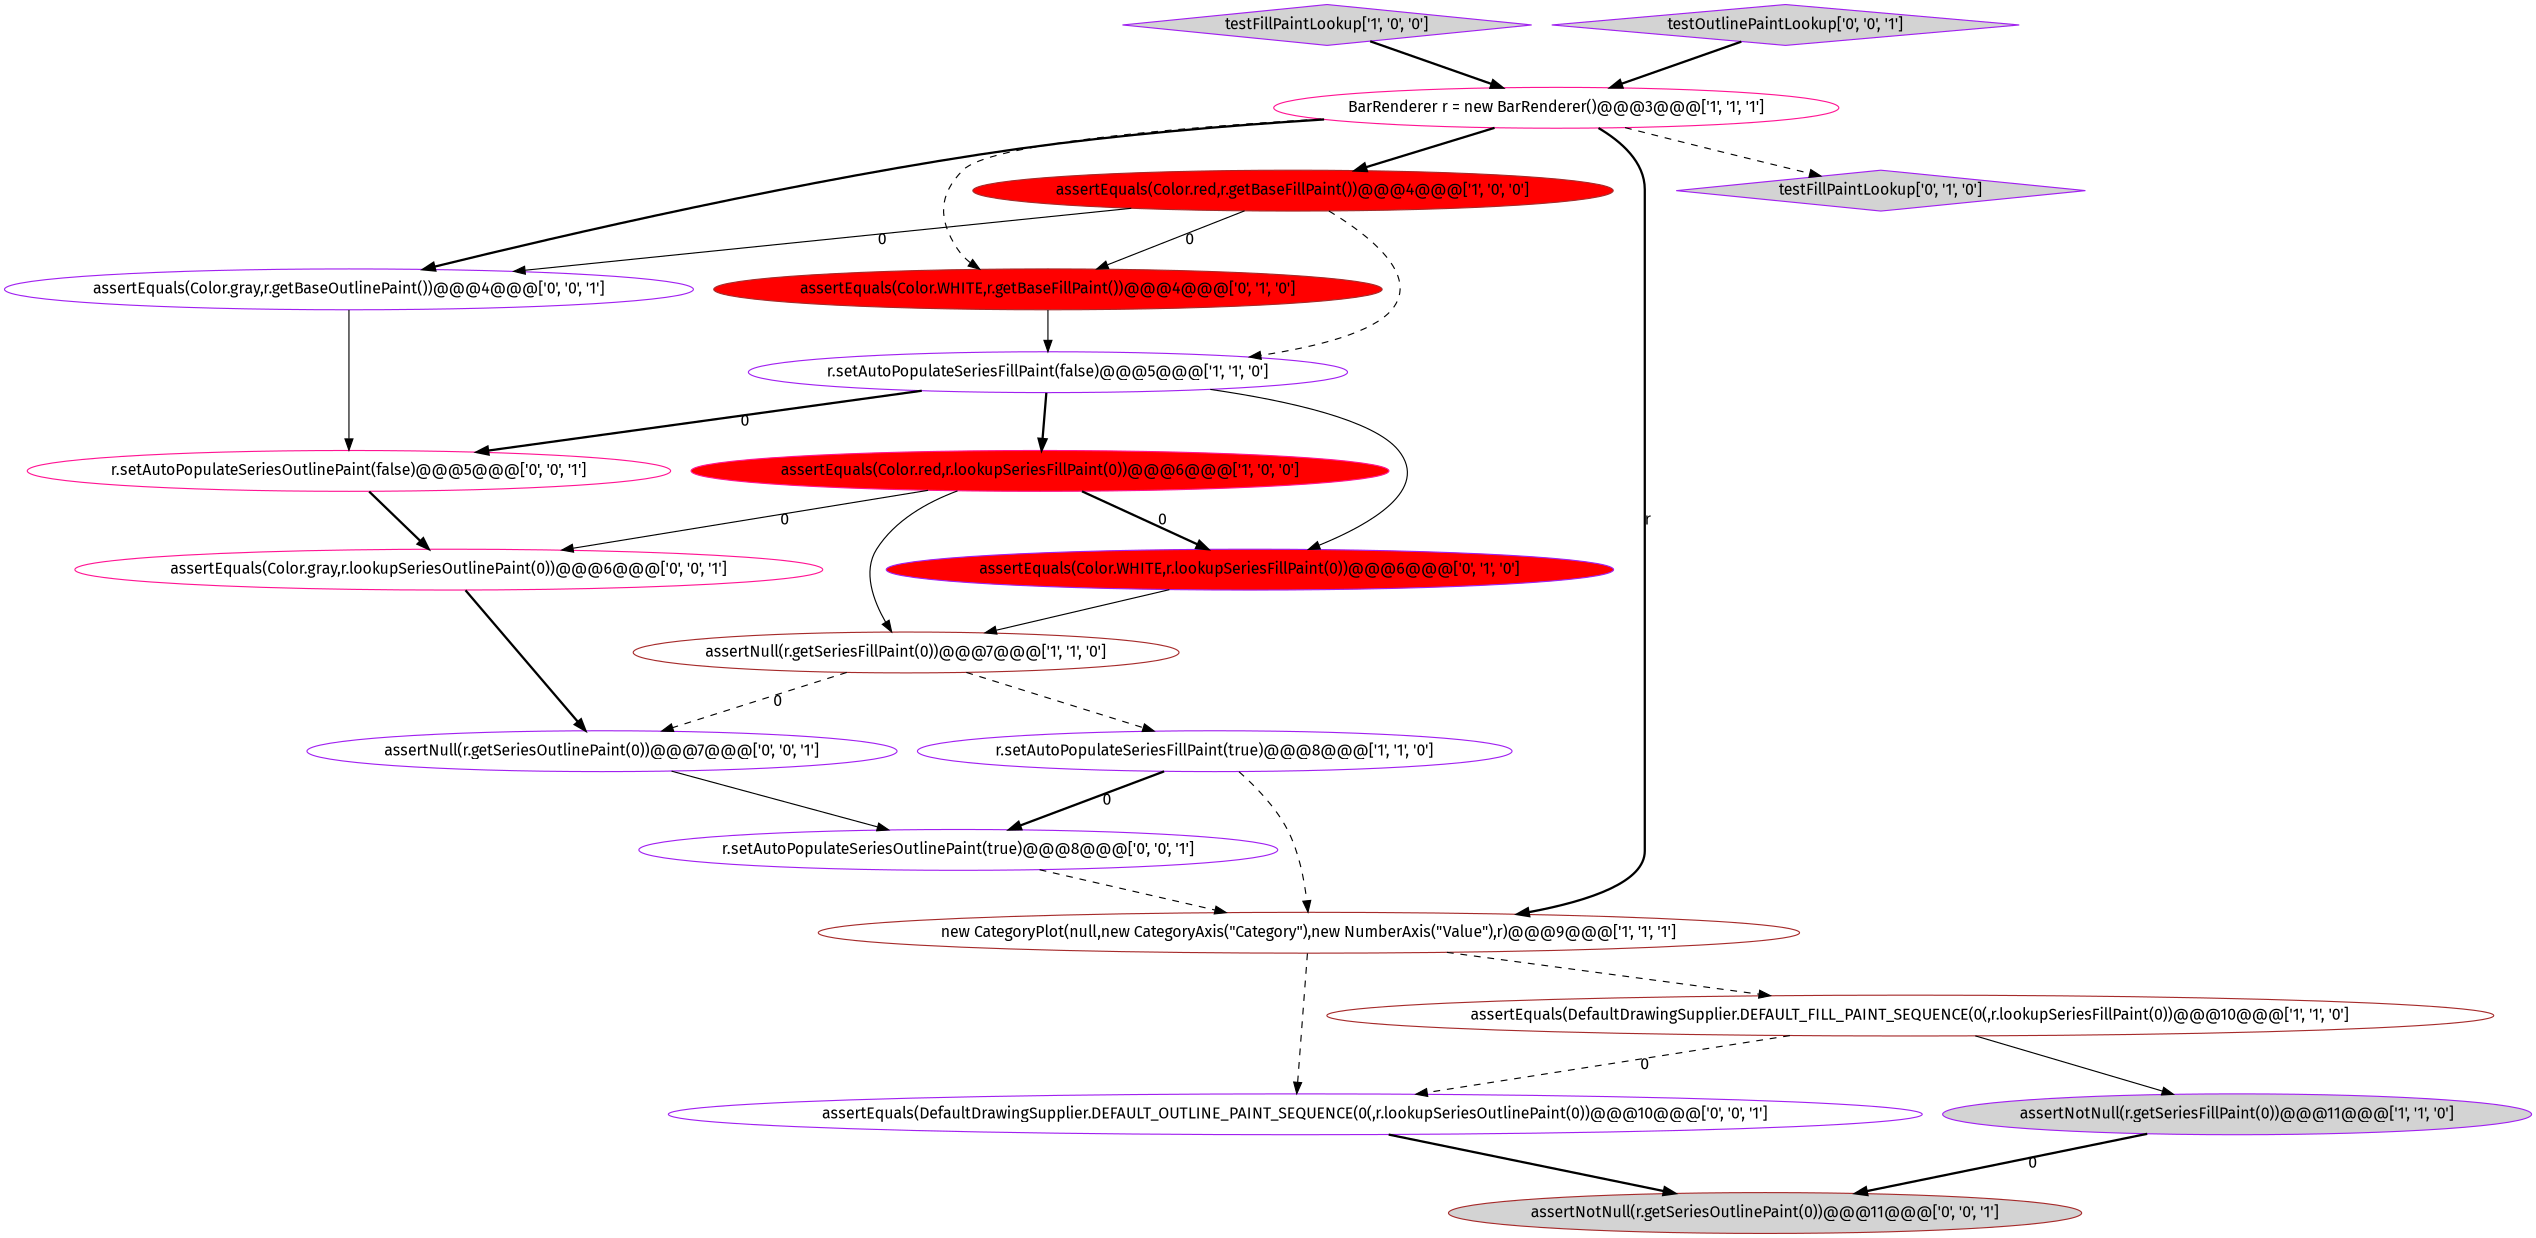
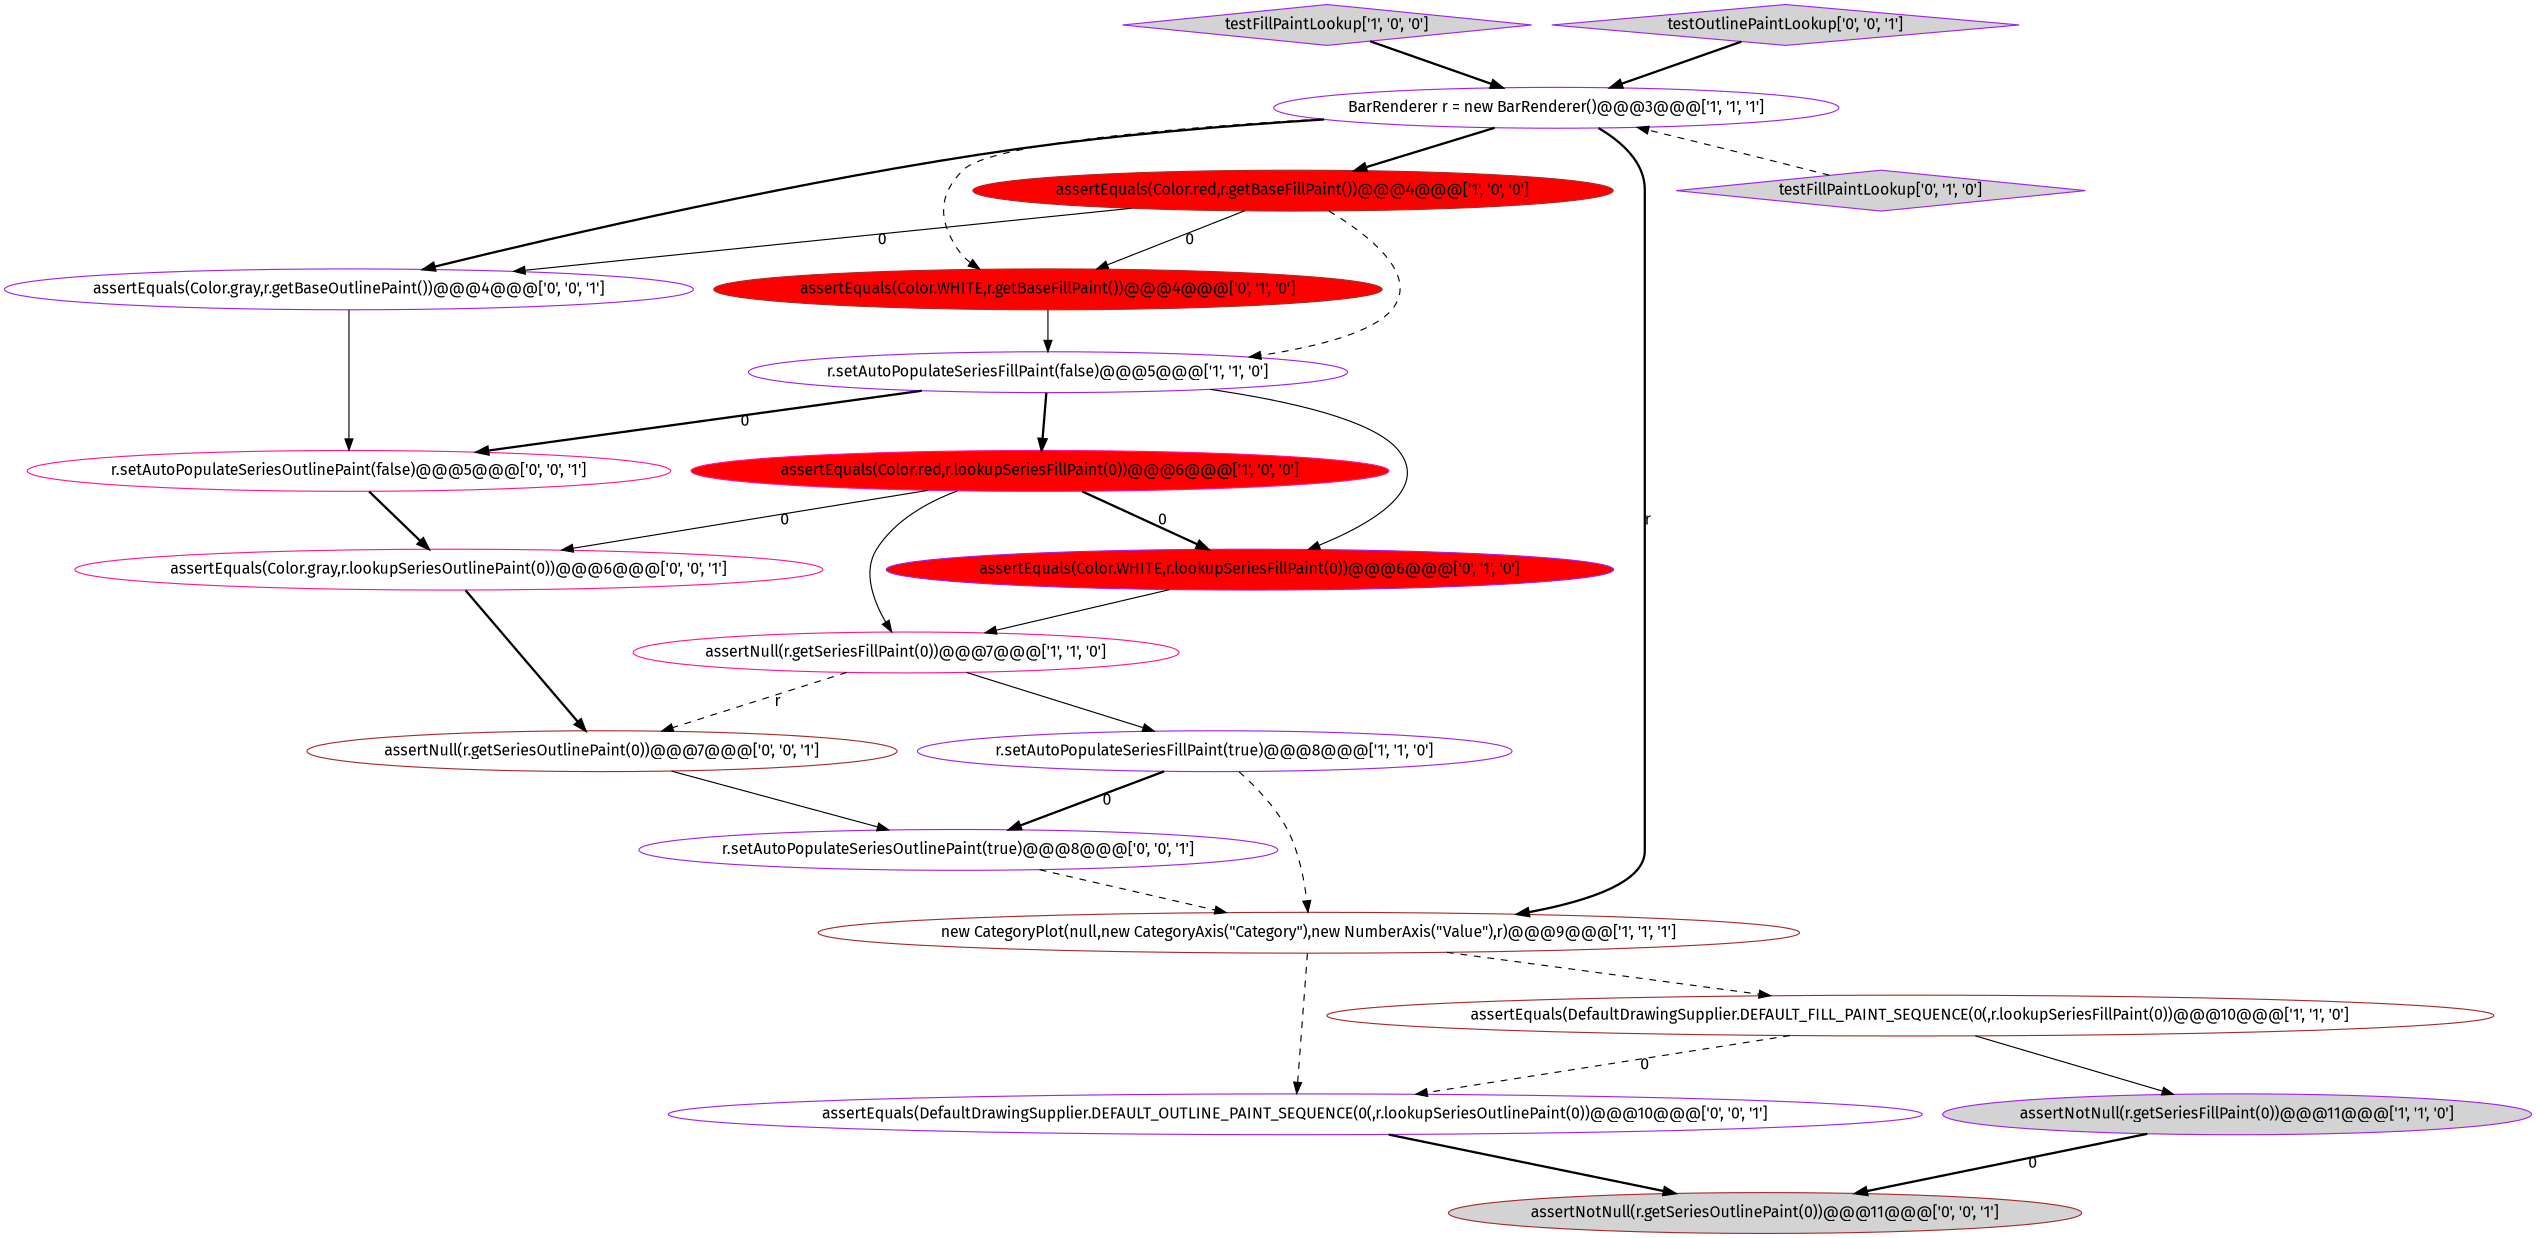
node "BarRenderer r = new BarRenderer()@@@3@@@['1', '1', '1']": color deeppink -> purple
edge "BarRenderer r = new BarRenderer()@@@3@@@['1', '1', '1']" -> "testFillPaintLookup['0', '1', '0']": reversed
node "assertNull(r.getSeriesFillPaint(0))@@@7@@@['1', '1', '0']": color brown -> deeppink
edge "assertNull(r.getSeriesFillPaint(0))@@@7@@@['1', '1', '0']" -> "r.setAutoPopulateSeriesFillPaint(true)@@@8@@@['1', '1', '0']": style dashed -> solid
edge "assertNull(r.getSeriesFillPaint(0))@@@7@@@['1', '1', '0']" -> "assertNull(r.getSeriesOutlinePaint(0))@@@7@@@['0', '0', '1']": label "0" -> "r"
node "assertNull(r.getSeriesOutlinePaint(0))@@@7@@@['0', '0', '1']": color purple -> brown
